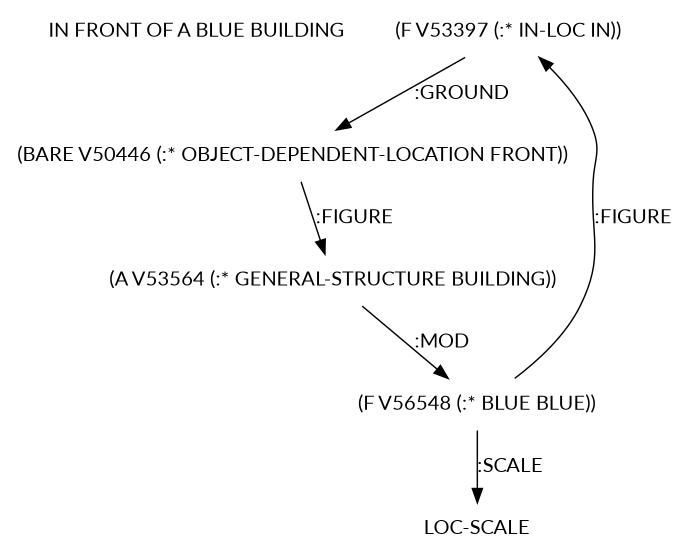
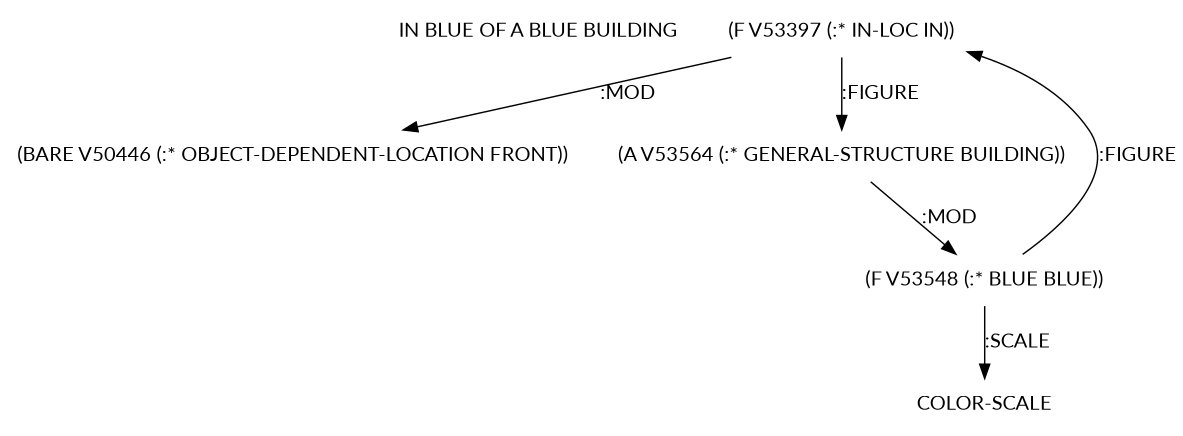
node "IN FRONT OF A BLUE BUILDING": label "IN FRONT OF A BLUE BUILDING" -> "IN BLUE OF A BLUE BUILDING"
edge "(F V53397 (:* IN-LOC IN))" -> "(BARE V50446 (:* OBJECT-DEPENDENT-LOCATION FRONT))": label ":GROUND" -> ":MOD"
edge "(BARE V50446 (:* OBJECT-DEPENDENT-LOCATION FRONT))" -> "(A V53564 (:* GENERAL-STRUCTURE BUILDING))": now "(F V53397 (:* IN-LOC IN))" -> "(A V53564 (:* GENERAL-STRUCTURE BUILDING))"
node "(F V56548 (:* BLUE BLUE))": label "(F V56548 (:* BLUE BLUE))" -> "(F V53548 (:* BLUE BLUE))"
node "LOC-SCALE": label "LOC-SCALE" -> "COLOR-SCALE"
